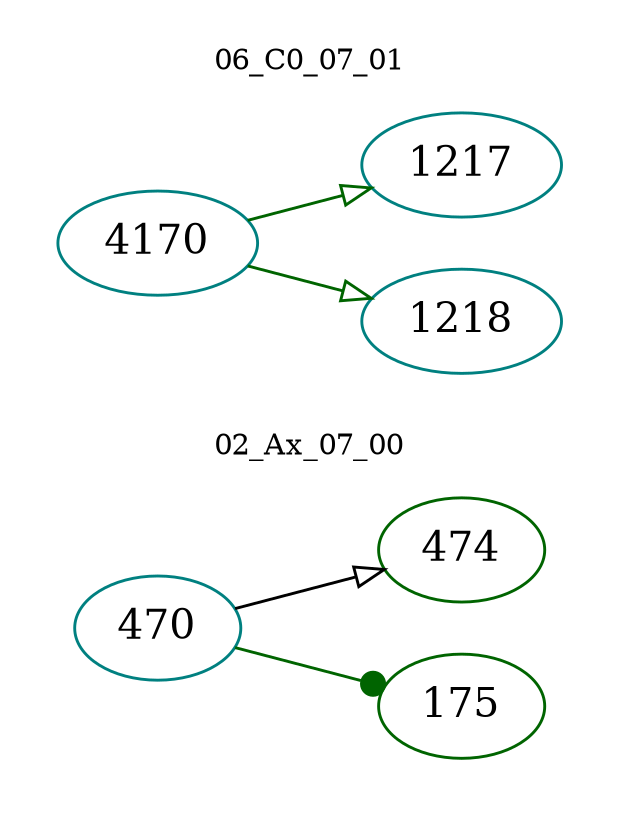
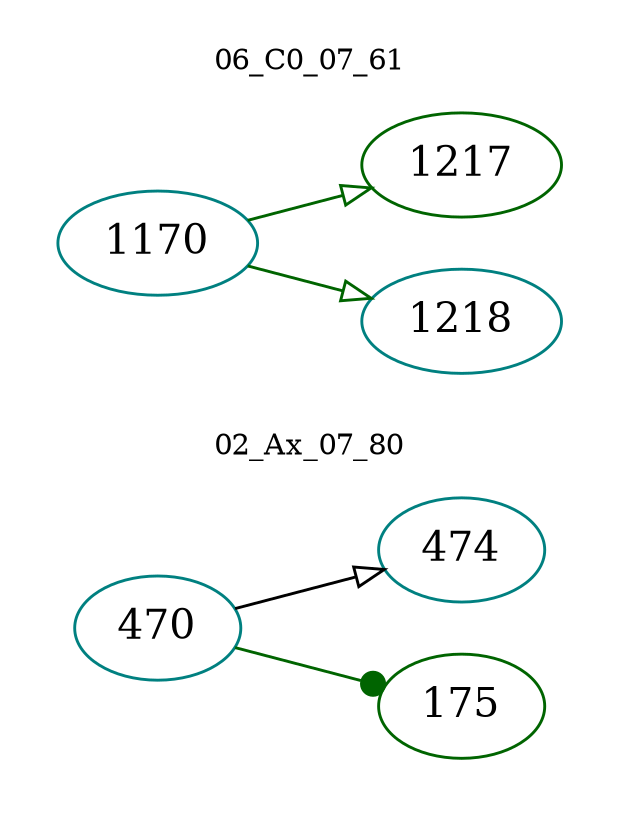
cluster "06_C0_07_01": label "06_C0_07_01" -> "06_C0_07_61"
node "1217": color teal -> darkgreen
node "4170": label "4170" -> "1170"
cluster "02_Ax_07_00": label "02_Ax_07_00" -> "02_Ax_07_80"
node "474": color darkgreen -> teal
